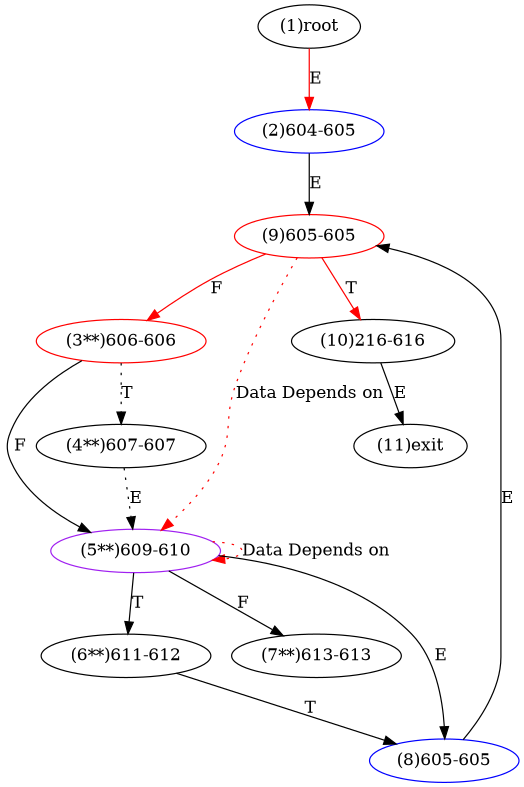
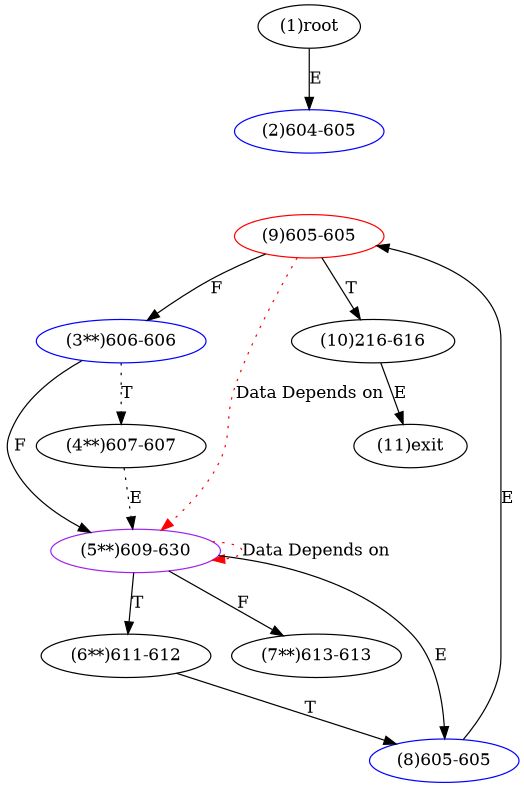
edge "(1)root" -> "(2)604-605": color red -> black
edge "(2)604-605" -> "(9)605-605": removed, label "E"
edge "(9)605-605" -> "(3**)606-606": color red -> black
edge "(9)605-605" -> "(10)216-616": color red -> black
node "(3**)606-606": color red -> blue
node "(5**)609-610": label "(5**)609-610" -> "(5**)609-630"
